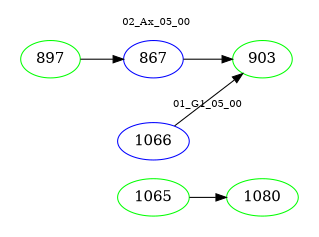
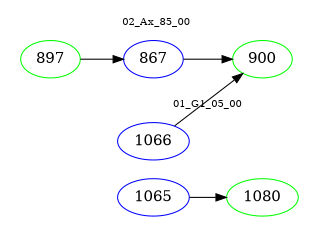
cluster "02_Ax_05_00": label "02_Ax_05_00" -> "02_Ax_85_00"
node "903": label "903" -> "900"
node "1065": color green -> blue
